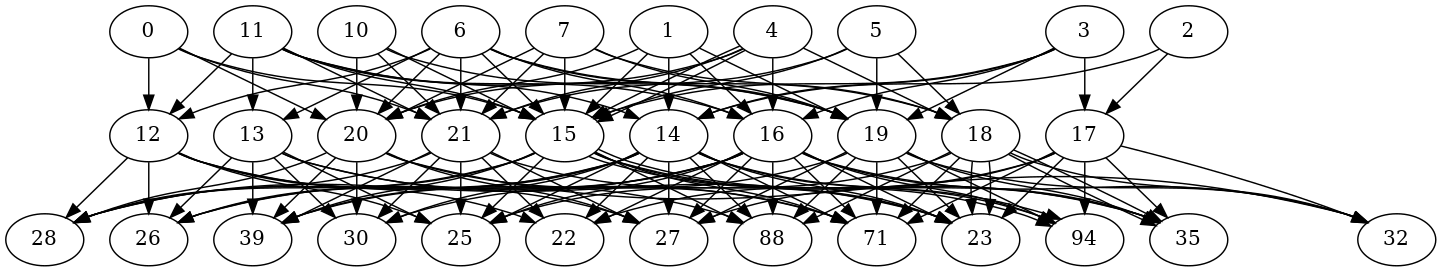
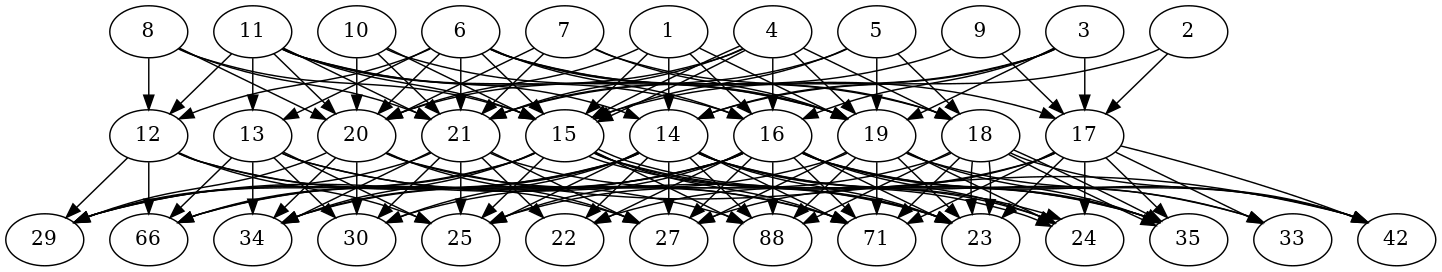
node "0": label "0" -> "8"
node "9": added
edge "11" -> "20": added
edge "7" -> "15": removed
edge "4" -> "19": added
edge "6" -> "17": added
edge "12" -> "22": removed
node "28": label "28" -> "29"
node "26": label "26" -> "66"
node "39": label "39" -> "34"
node "94": label "94" -> "24"
node "33": added
node "32": label "32" -> "42"
